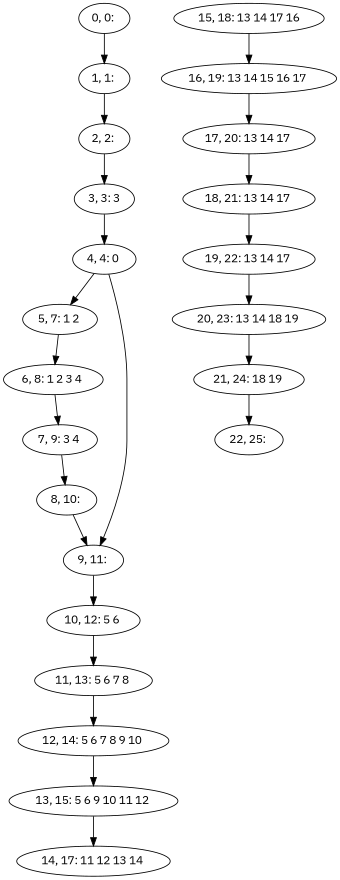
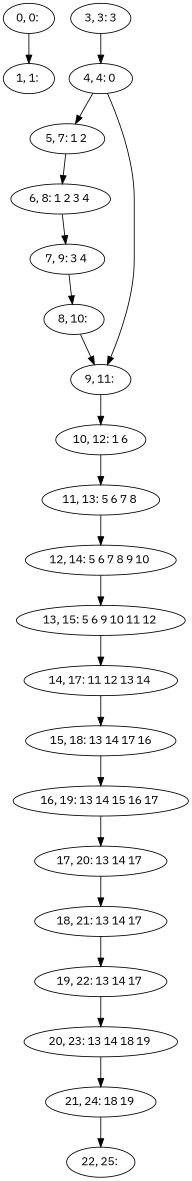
node "2, 2:": removed
node "10, 12: 5 6": label "10, 12: 5 6" -> "10, 12: 1 6"
edge "14, 17: 11 12 13 14" -> "15, 18: 13 14 17 16": added
